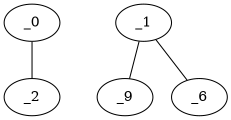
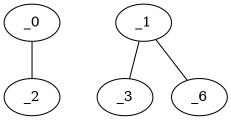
node "_9": label "_9" -> "_3"
